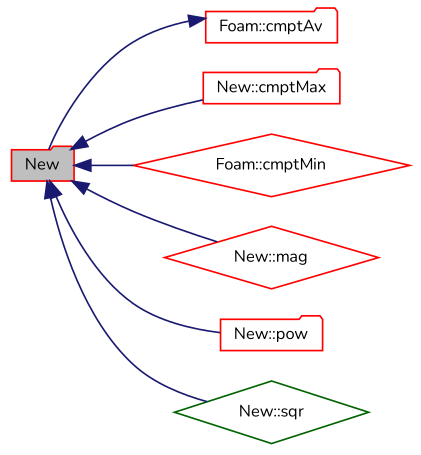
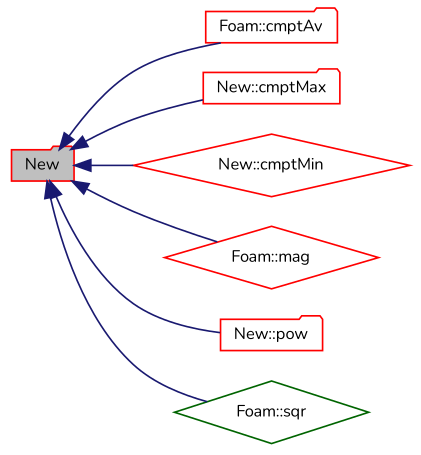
edge "New" -> "Foam::cmptAv": reversed
node "Foam::cmptMin": label "Foam::cmptMin" -> "New::cmptMin"
node "New::mag": label "New::mag" -> "Foam::mag"
node "New::sqr": label "New::sqr" -> "Foam::sqr"
